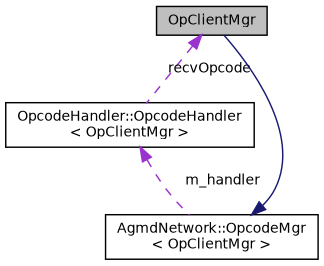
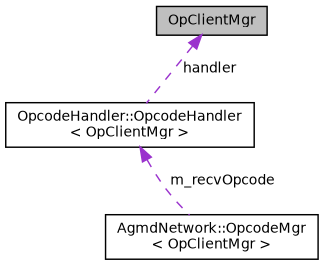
edge "OpcodeHandler::OpcodeHandler < OpClientMgr >" -> "OpClientMgr": label " recvOpcode" -> " handler"
edge "OpClientMgr" -> "AgmdNetwork::OpcodeMgr < OpClientMgr >": removed
edge "AgmdNetwork::OpcodeMgr < OpClientMgr >" -> "OpcodeHandler::OpcodeHandler < OpClientMgr >": label " m_handler" -> " m_recvOpcode"
